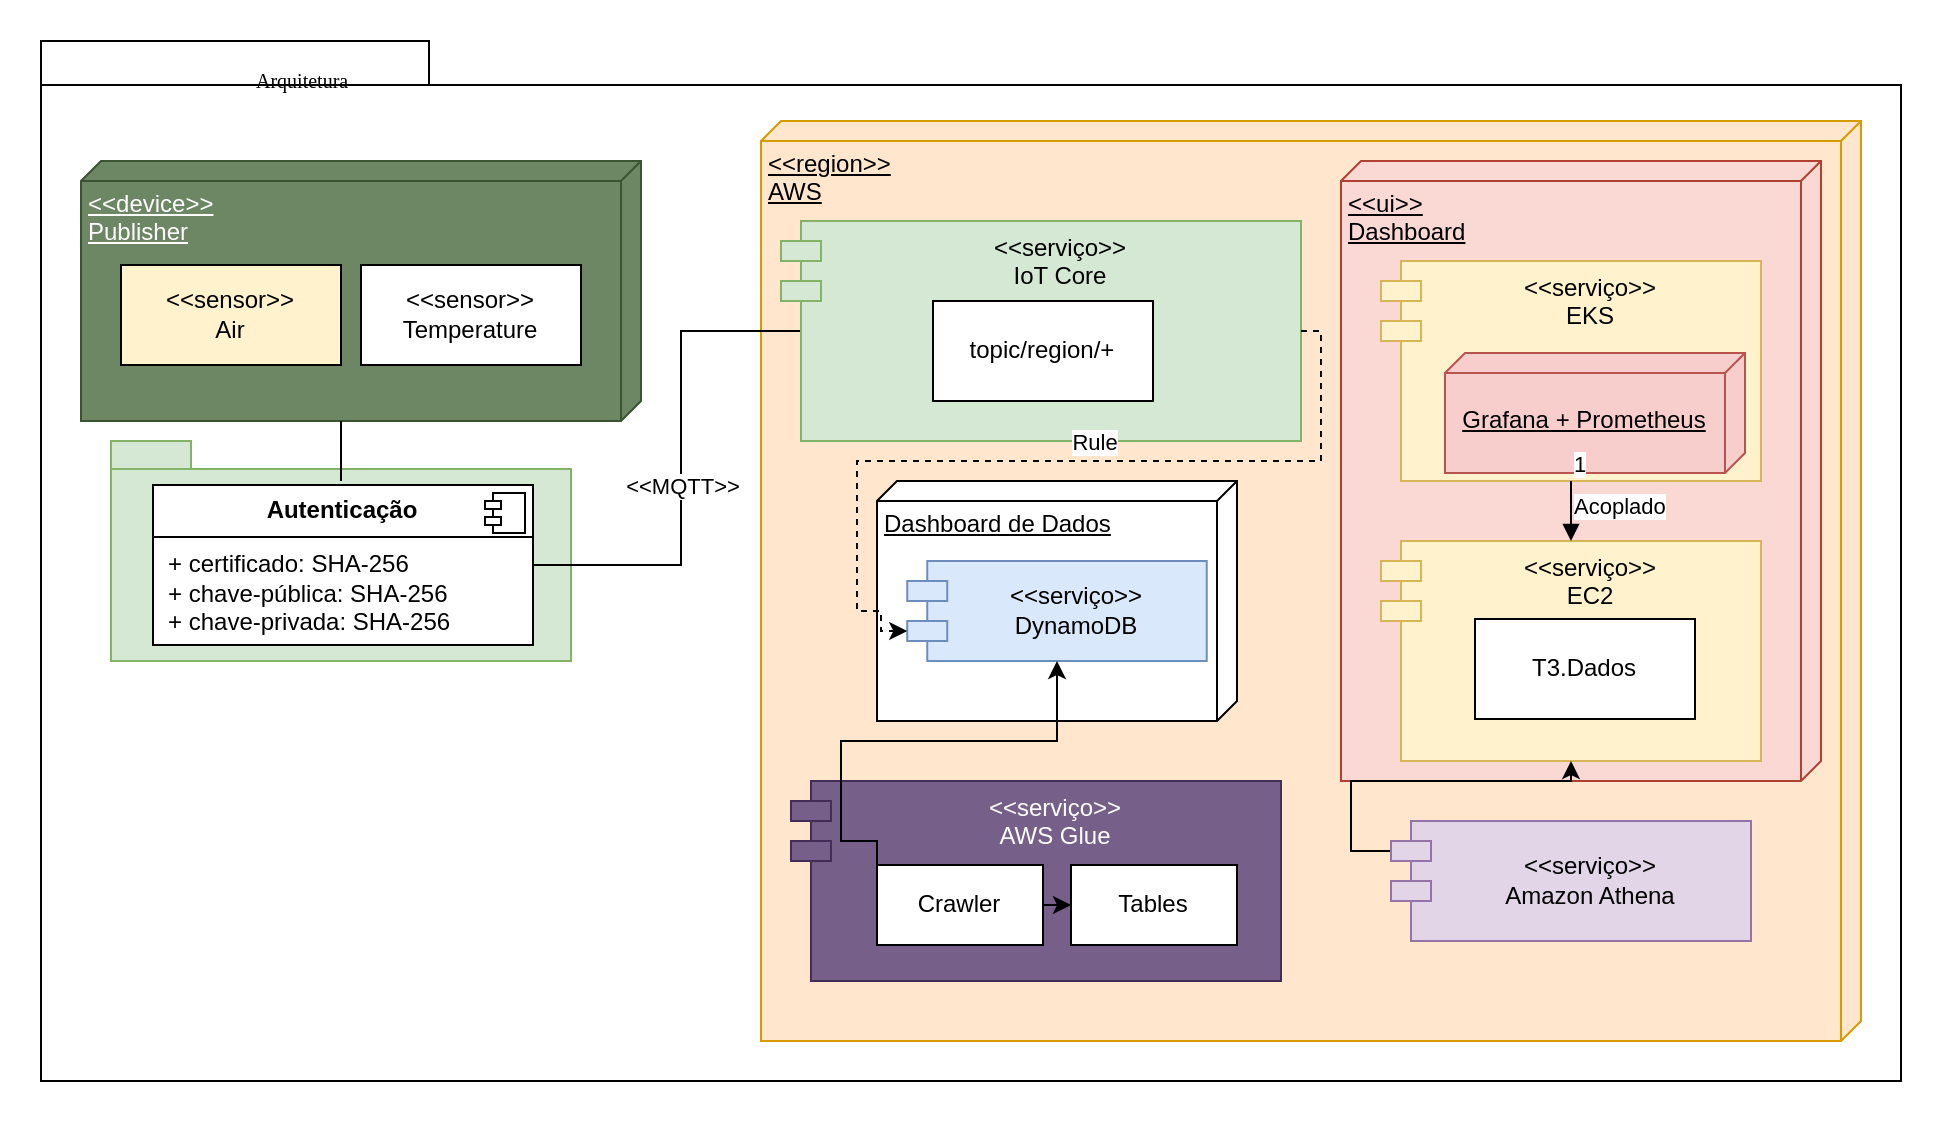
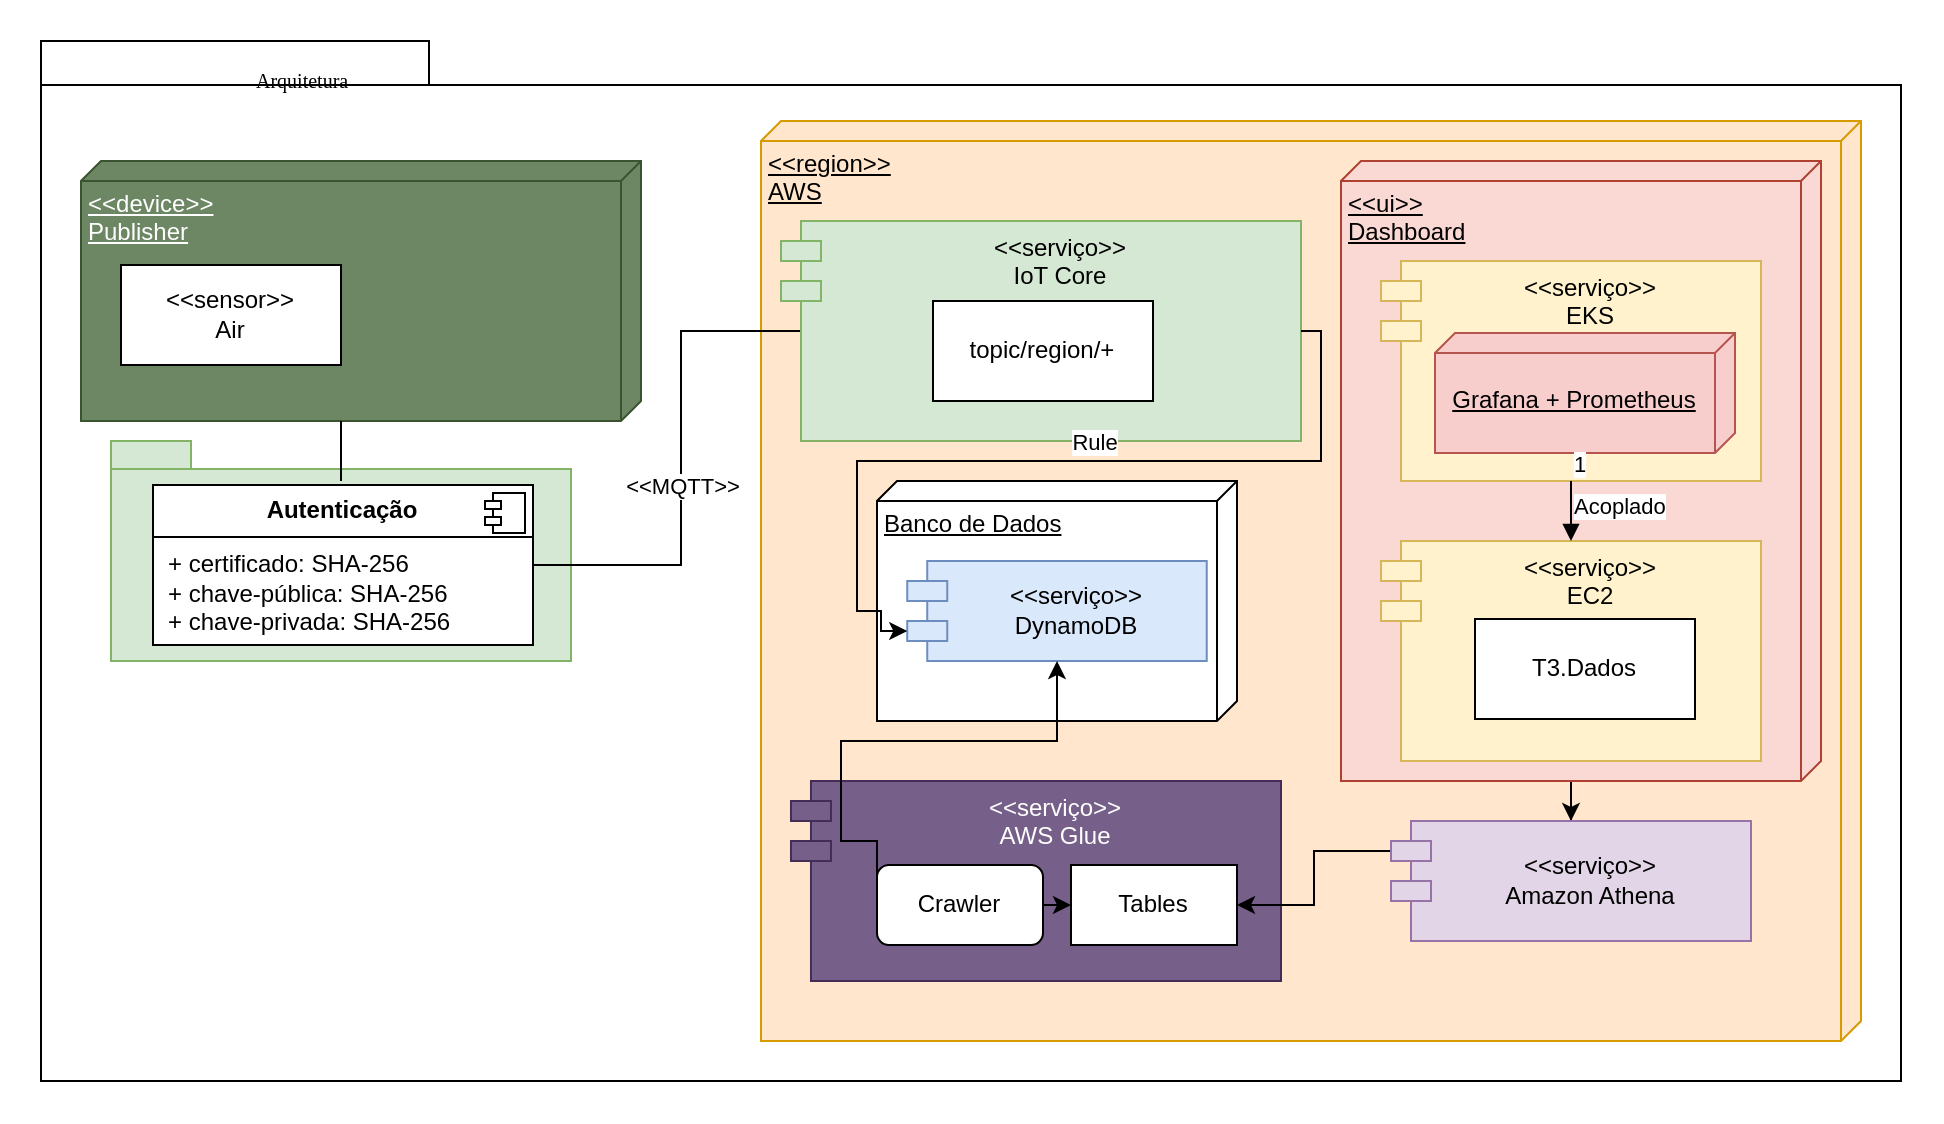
node "<<sensor>> Air": fillcolor #fff2cc -> #ffffff
node "<<sensor>> Temperature": removed
node "Grafana + Prometheus": moved (1595, 413) -> (1585, 393)
edge "<<serviço>> IoT Core" -> "<<serviço>> DynamoDB": style dashed -> solid
node "Dashboard de Dados": label "Dashboard de Dados" -> "Banco de Dados"
edge "<<serviço>> Amazon Athena" -> "<<serviço>> EC2": now "<<serviço>> Amazon Athena" -> "Tables"
edge "<<ui>> Dashboard" -> "<<serviço>> Amazon Athena": added
node "Crawler": shape rectangle -> rounded rectangle
